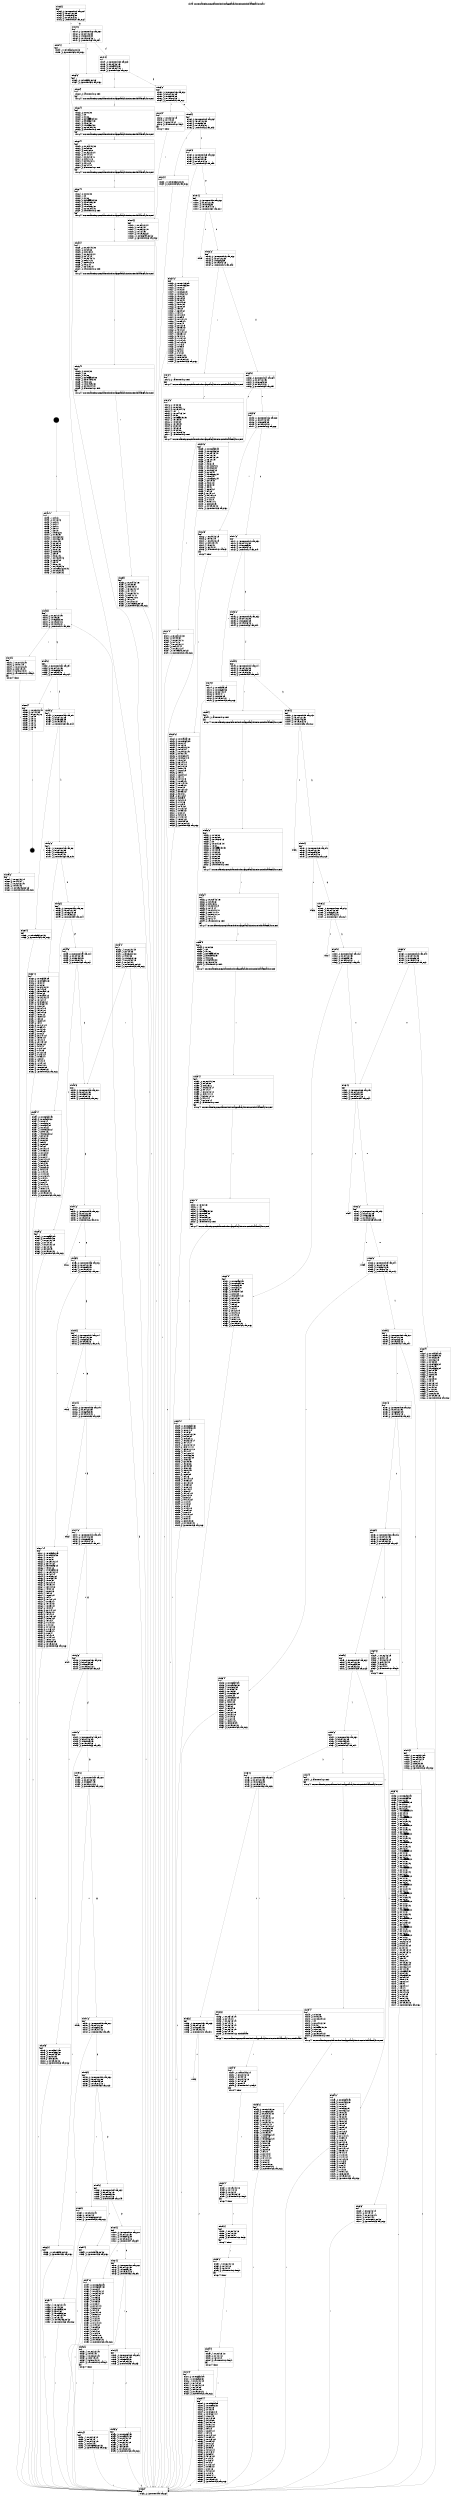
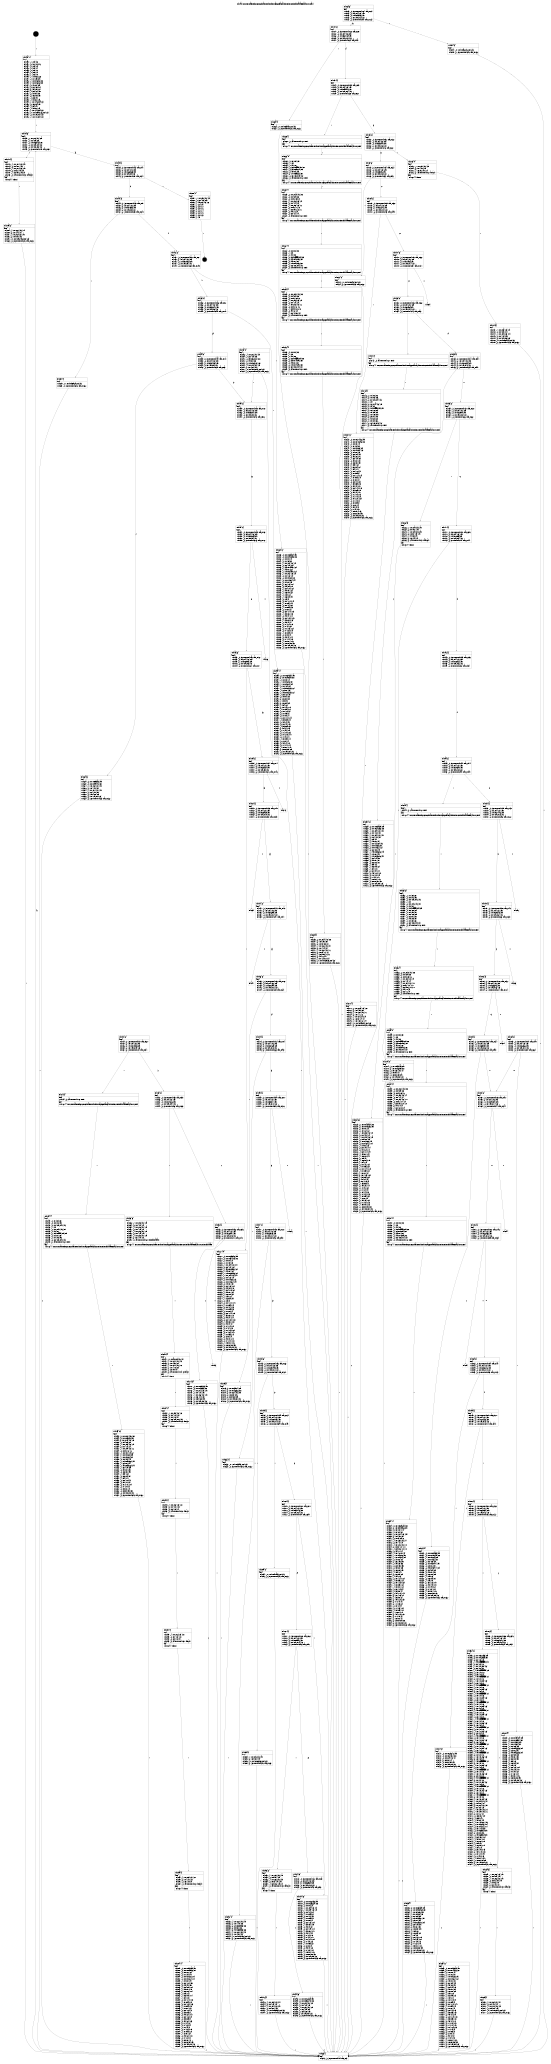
node "0x401eff [28]": removed
